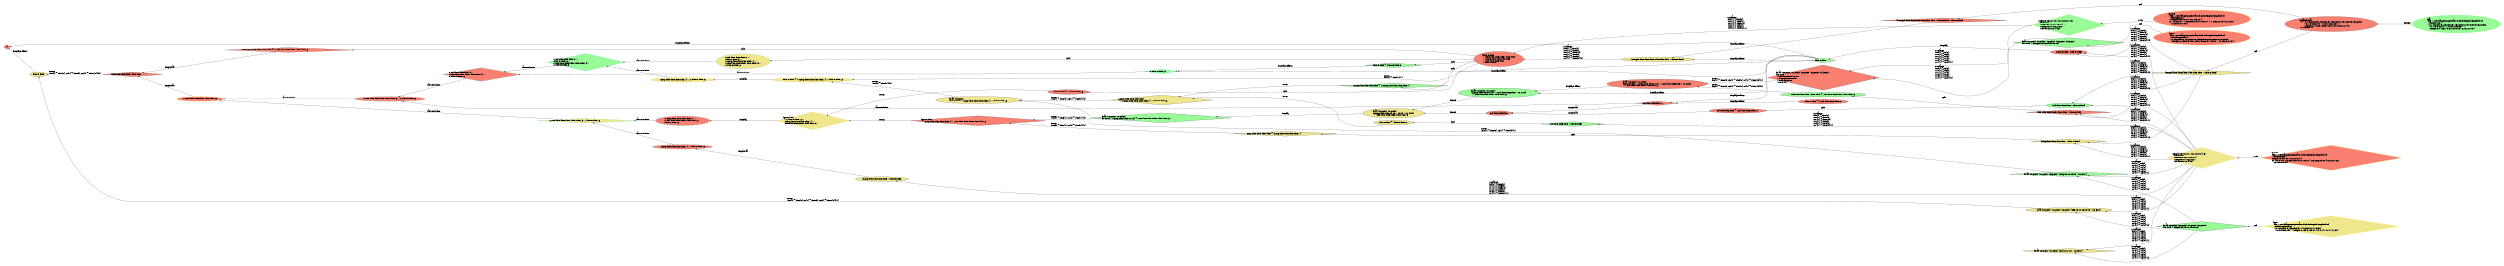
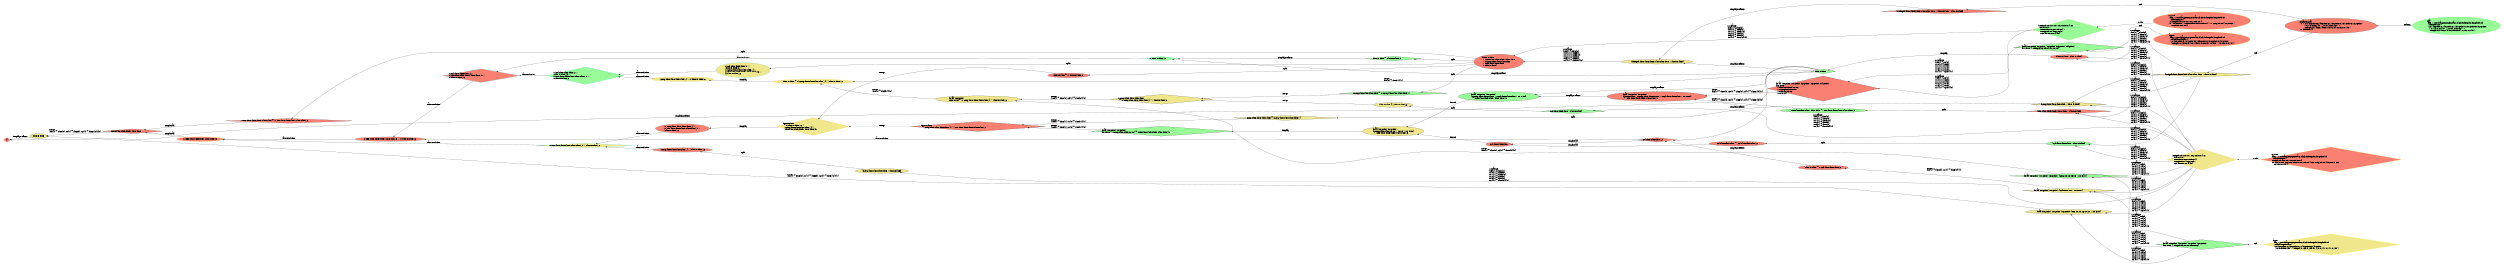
edge "[Cong sk_O sk_O sk_A sk_B ∨ sk_A = sk_B]" -> "⟦Cong sk_O sk_O sk_A sk_B⟧/4 ⊔ ⟦sk_A = sk_B⟧/6": label "simpl_trail" -> "split"
edge "forall (X0:point) (X1:point). [Col X0 X1 X0 ∨ X0 = X1]" -> "sk_O = sk_E ← ¬⟦Col sk_O sk_E sk_O⟧/2": added, label "s_sup- {X0[1] → sk_O[0], X1[1] → sk_E[0]}[1]"
